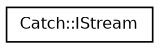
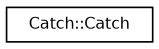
node "Catch::IStream": label "Catch::IStream" -> "Catch::Catch"
